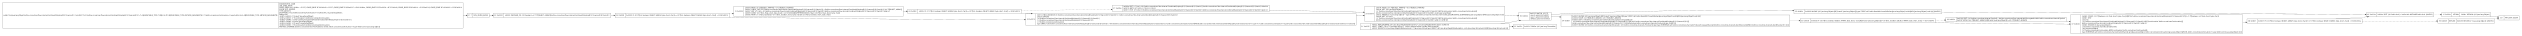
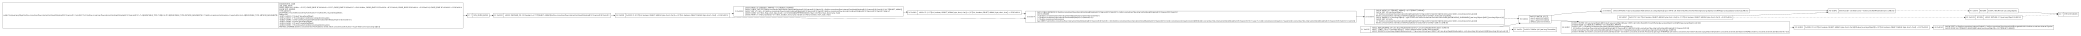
node "27: 0x000e": removed
node "37: 0x0040": removed
